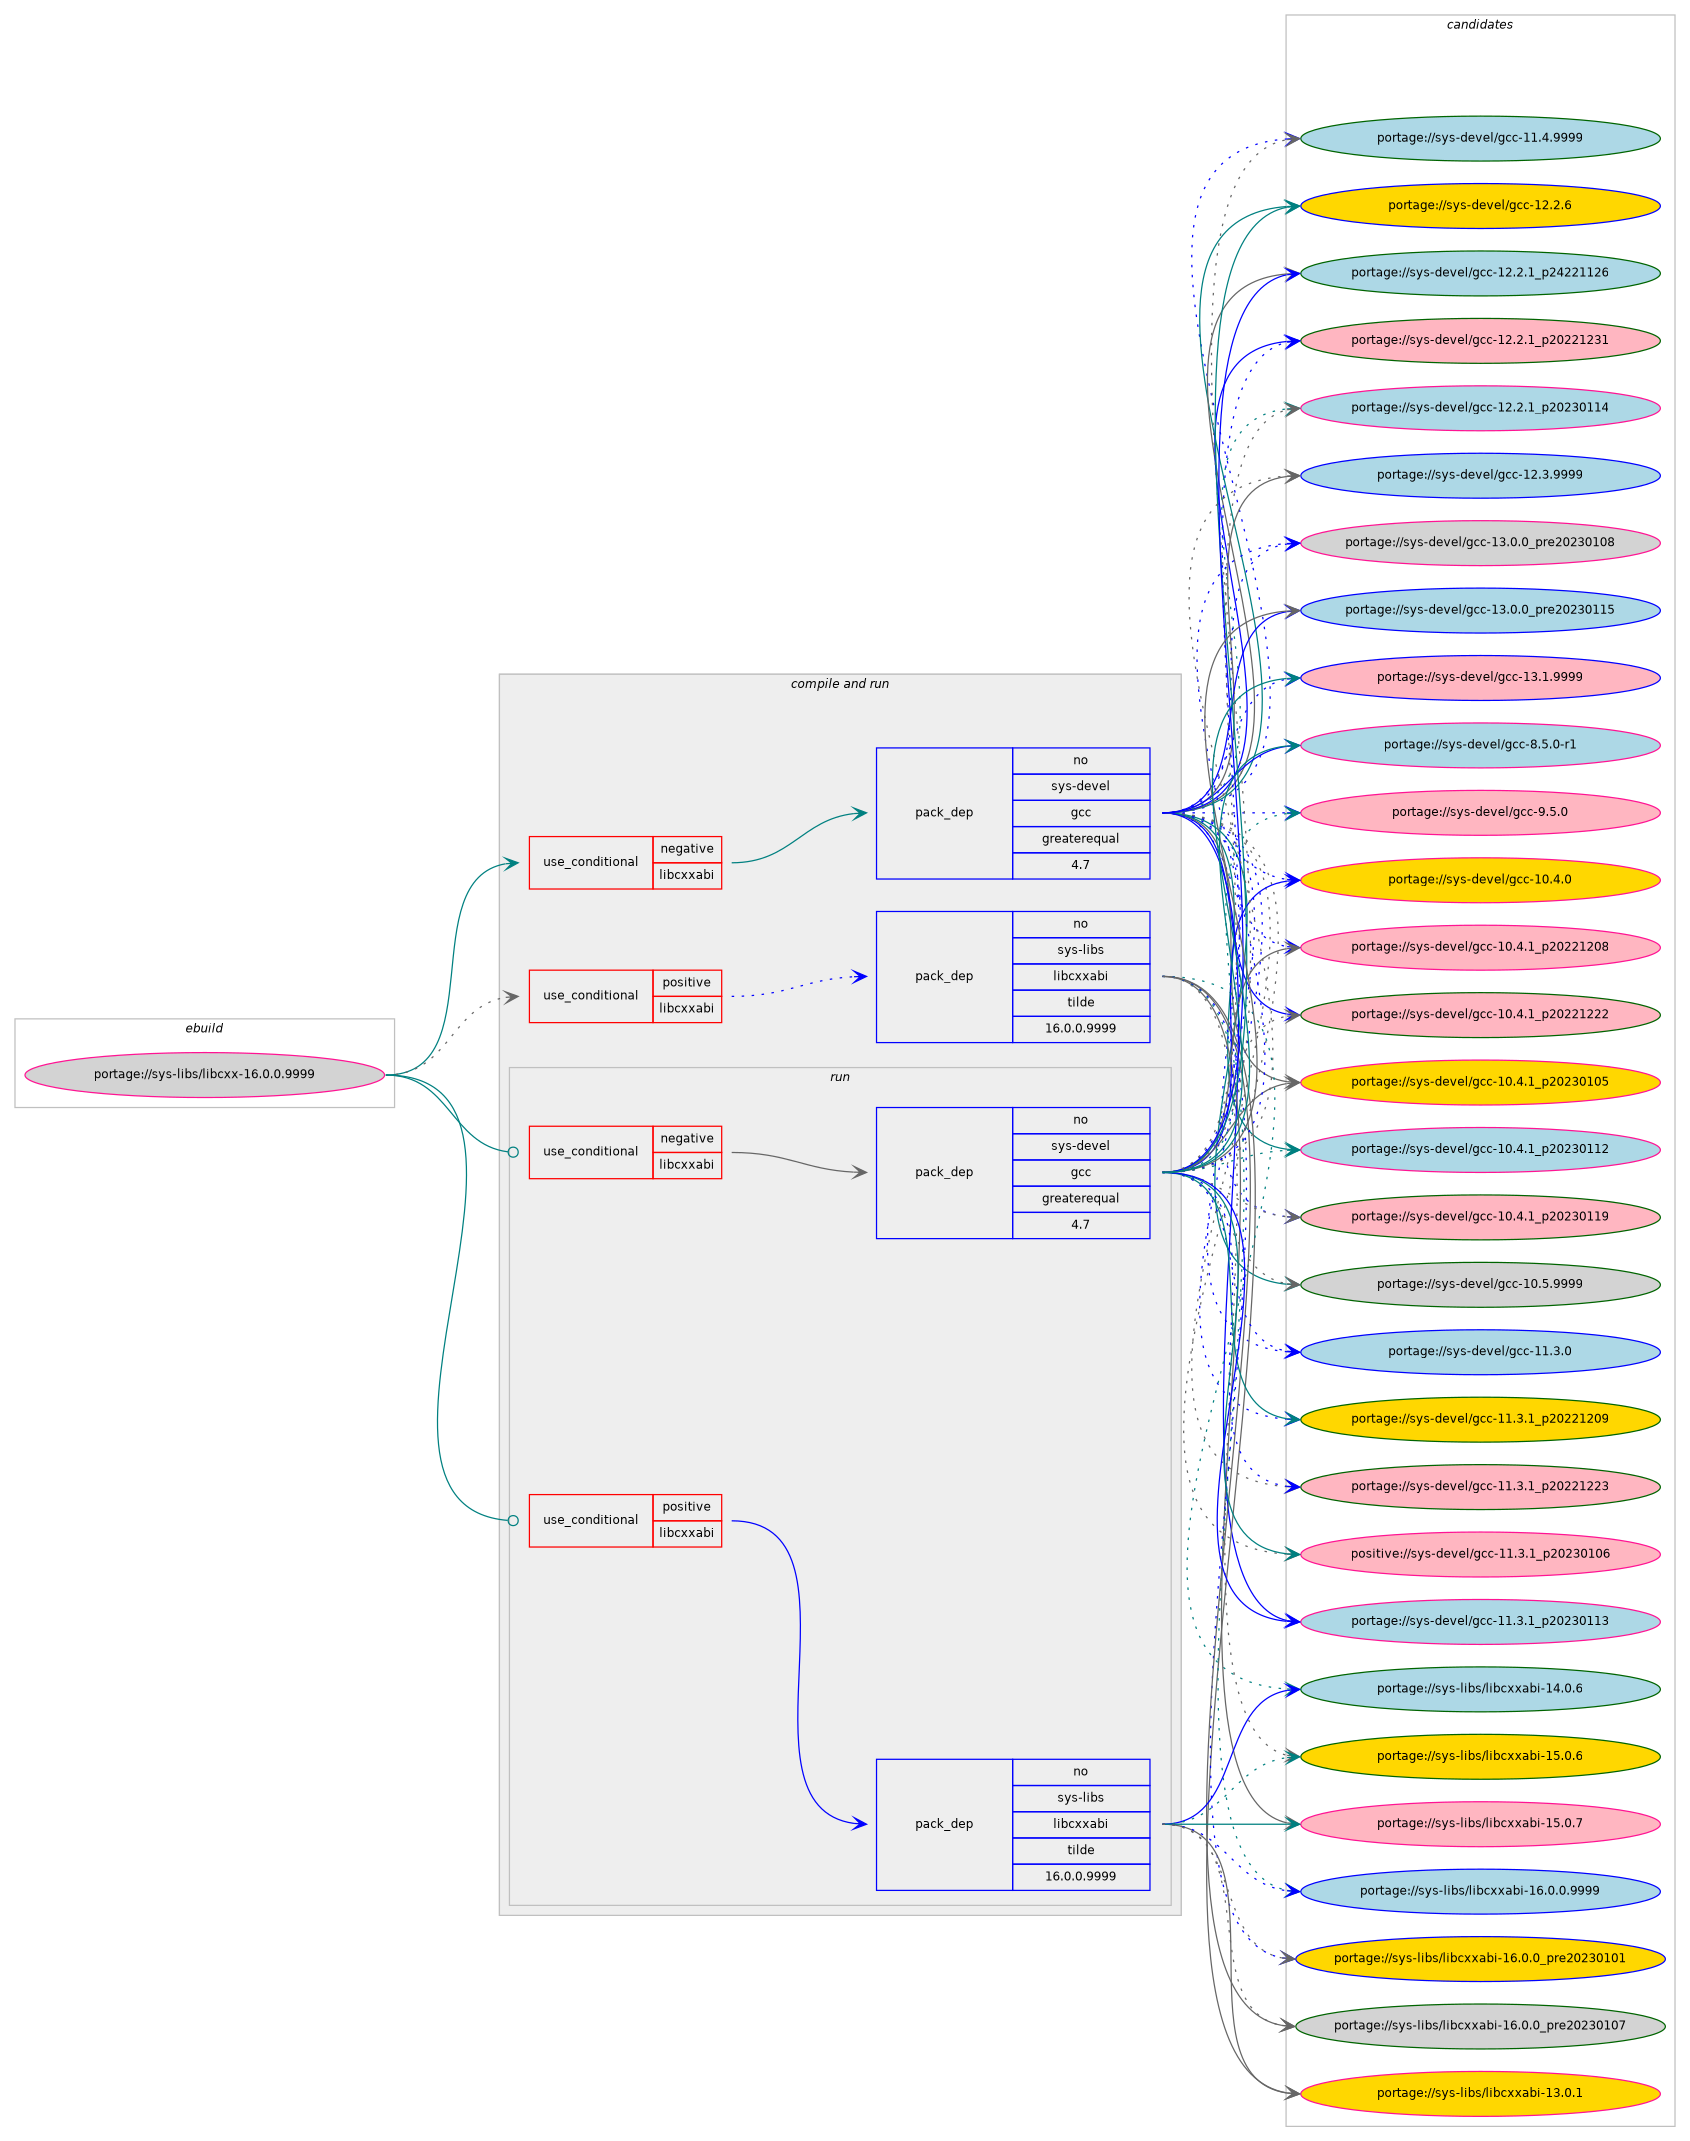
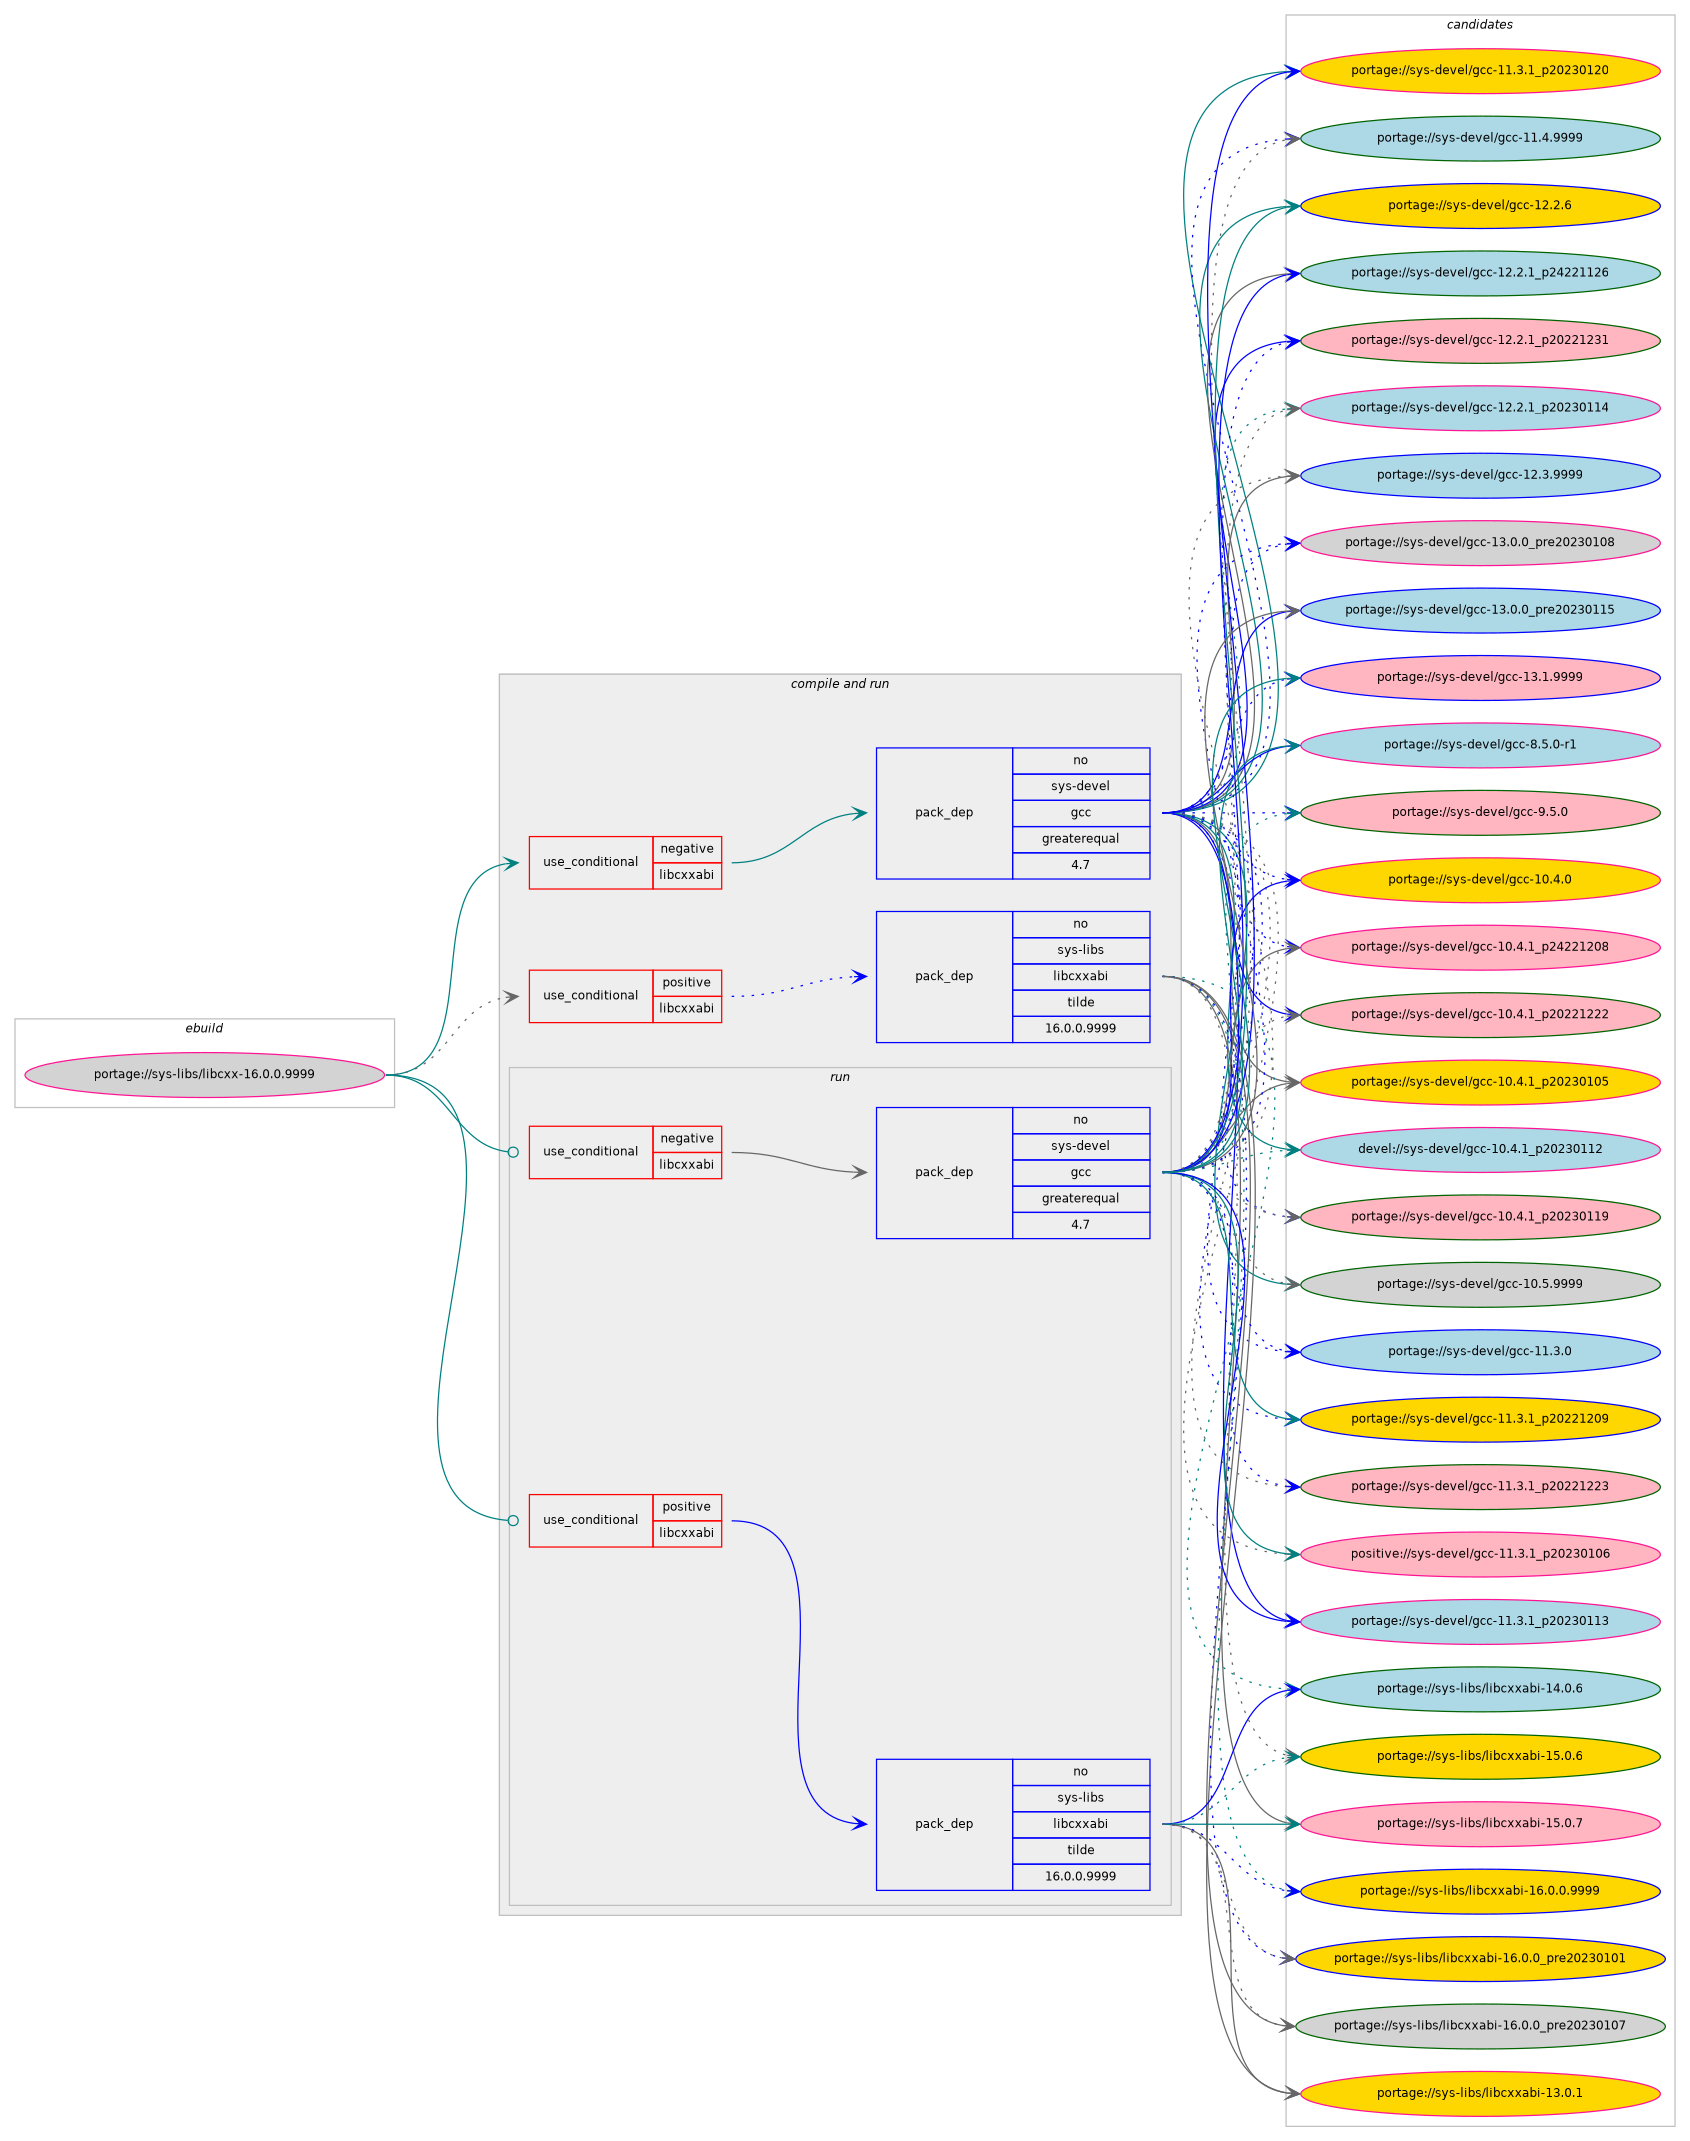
node "portage://sys-devel/gcc-11.3.1_p20230120": added
node "portage://sys-devel/gcc-9.5.0": color deeppink -> darkgreen
node "portage://sys-devel/gcc-10.4.1_p20221208": label "portage://sys-devel/gcc-10.4.1_p20221208" -> "portage://sys-devel/gcc-10.4.1_p24221208"
node "portage://sys-devel/gcc-10.4.1_p20230112": label "portage://sys-devel/gcc-10.4.1_p20230112" -> "devel://sys-devel/gcc-10.4.1_p20230112"
node "portage://sys-devel/gcc-11.3.1_p20221209": color darkgreen -> blue
node "portage://sys-libs/libcxxabi-16.0.0.9999": fillcolor lightblue -> gold
